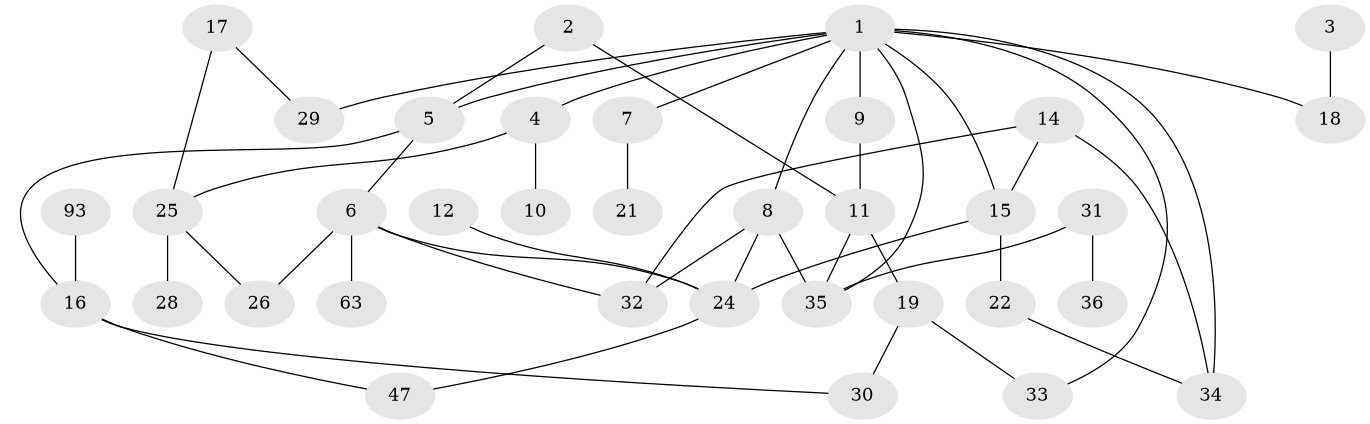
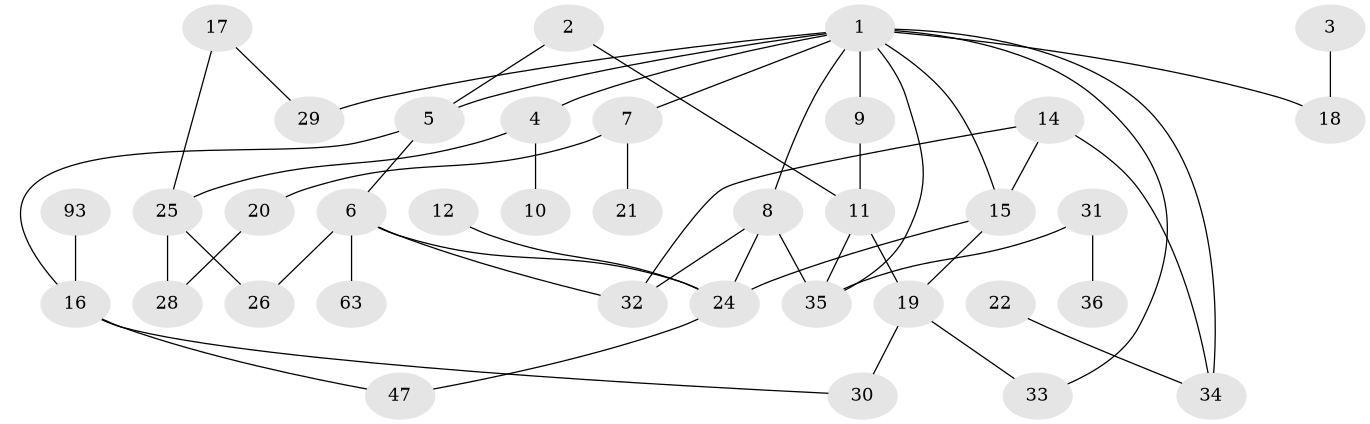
node "20": added
edge "15" -- "22": now "15" -- "19"
